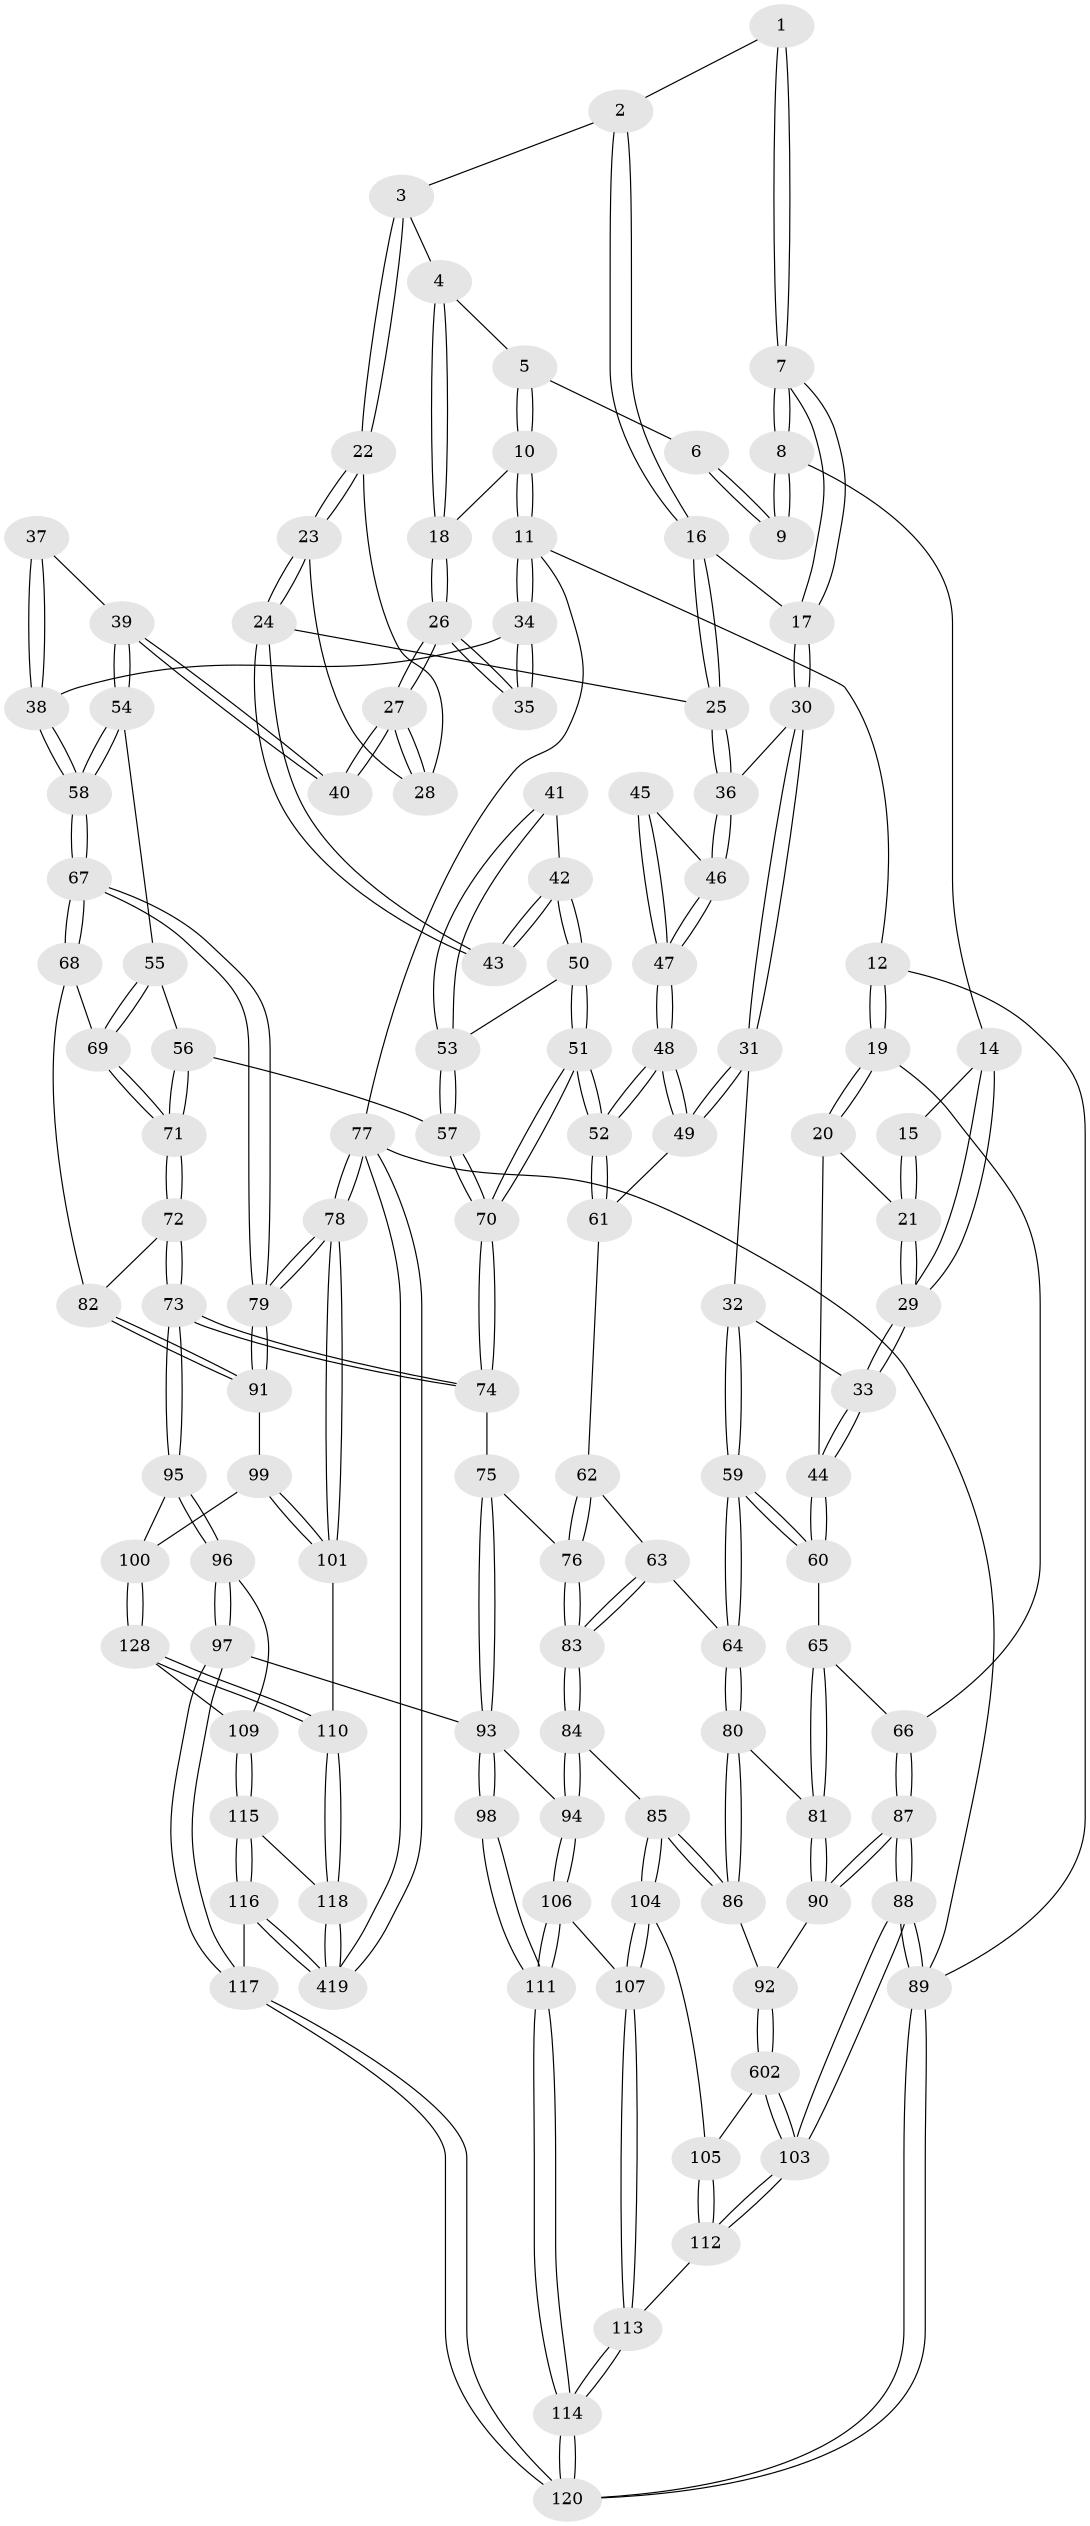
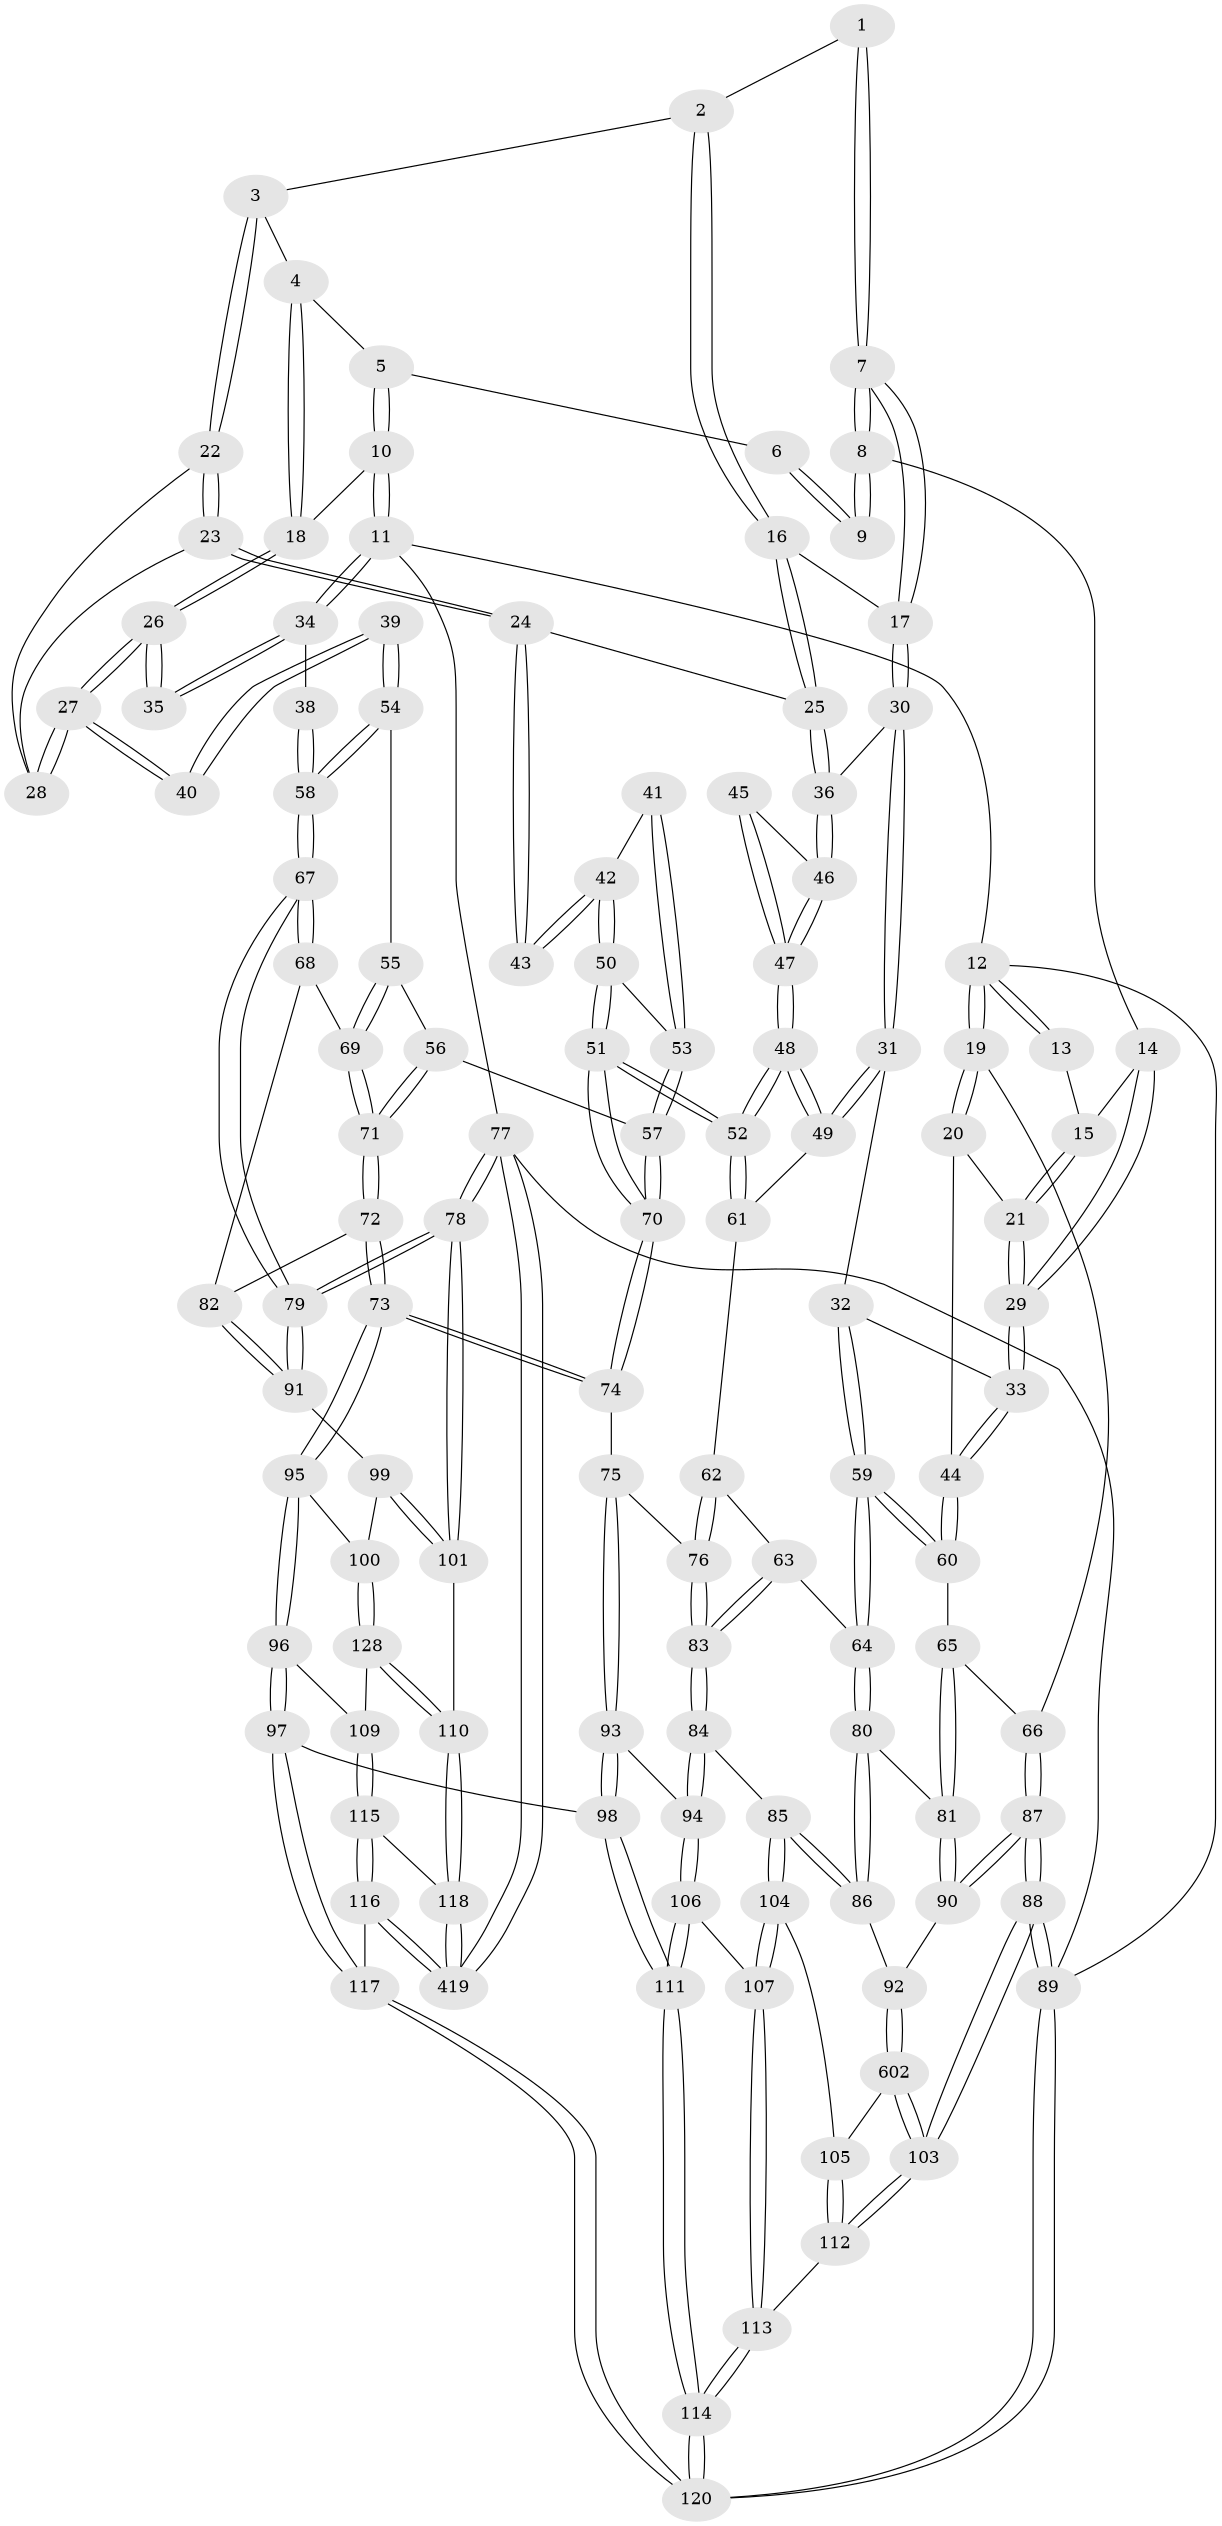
node "37": removed
node "13": added
edge "97" -- "93": now "97" -- "98"
